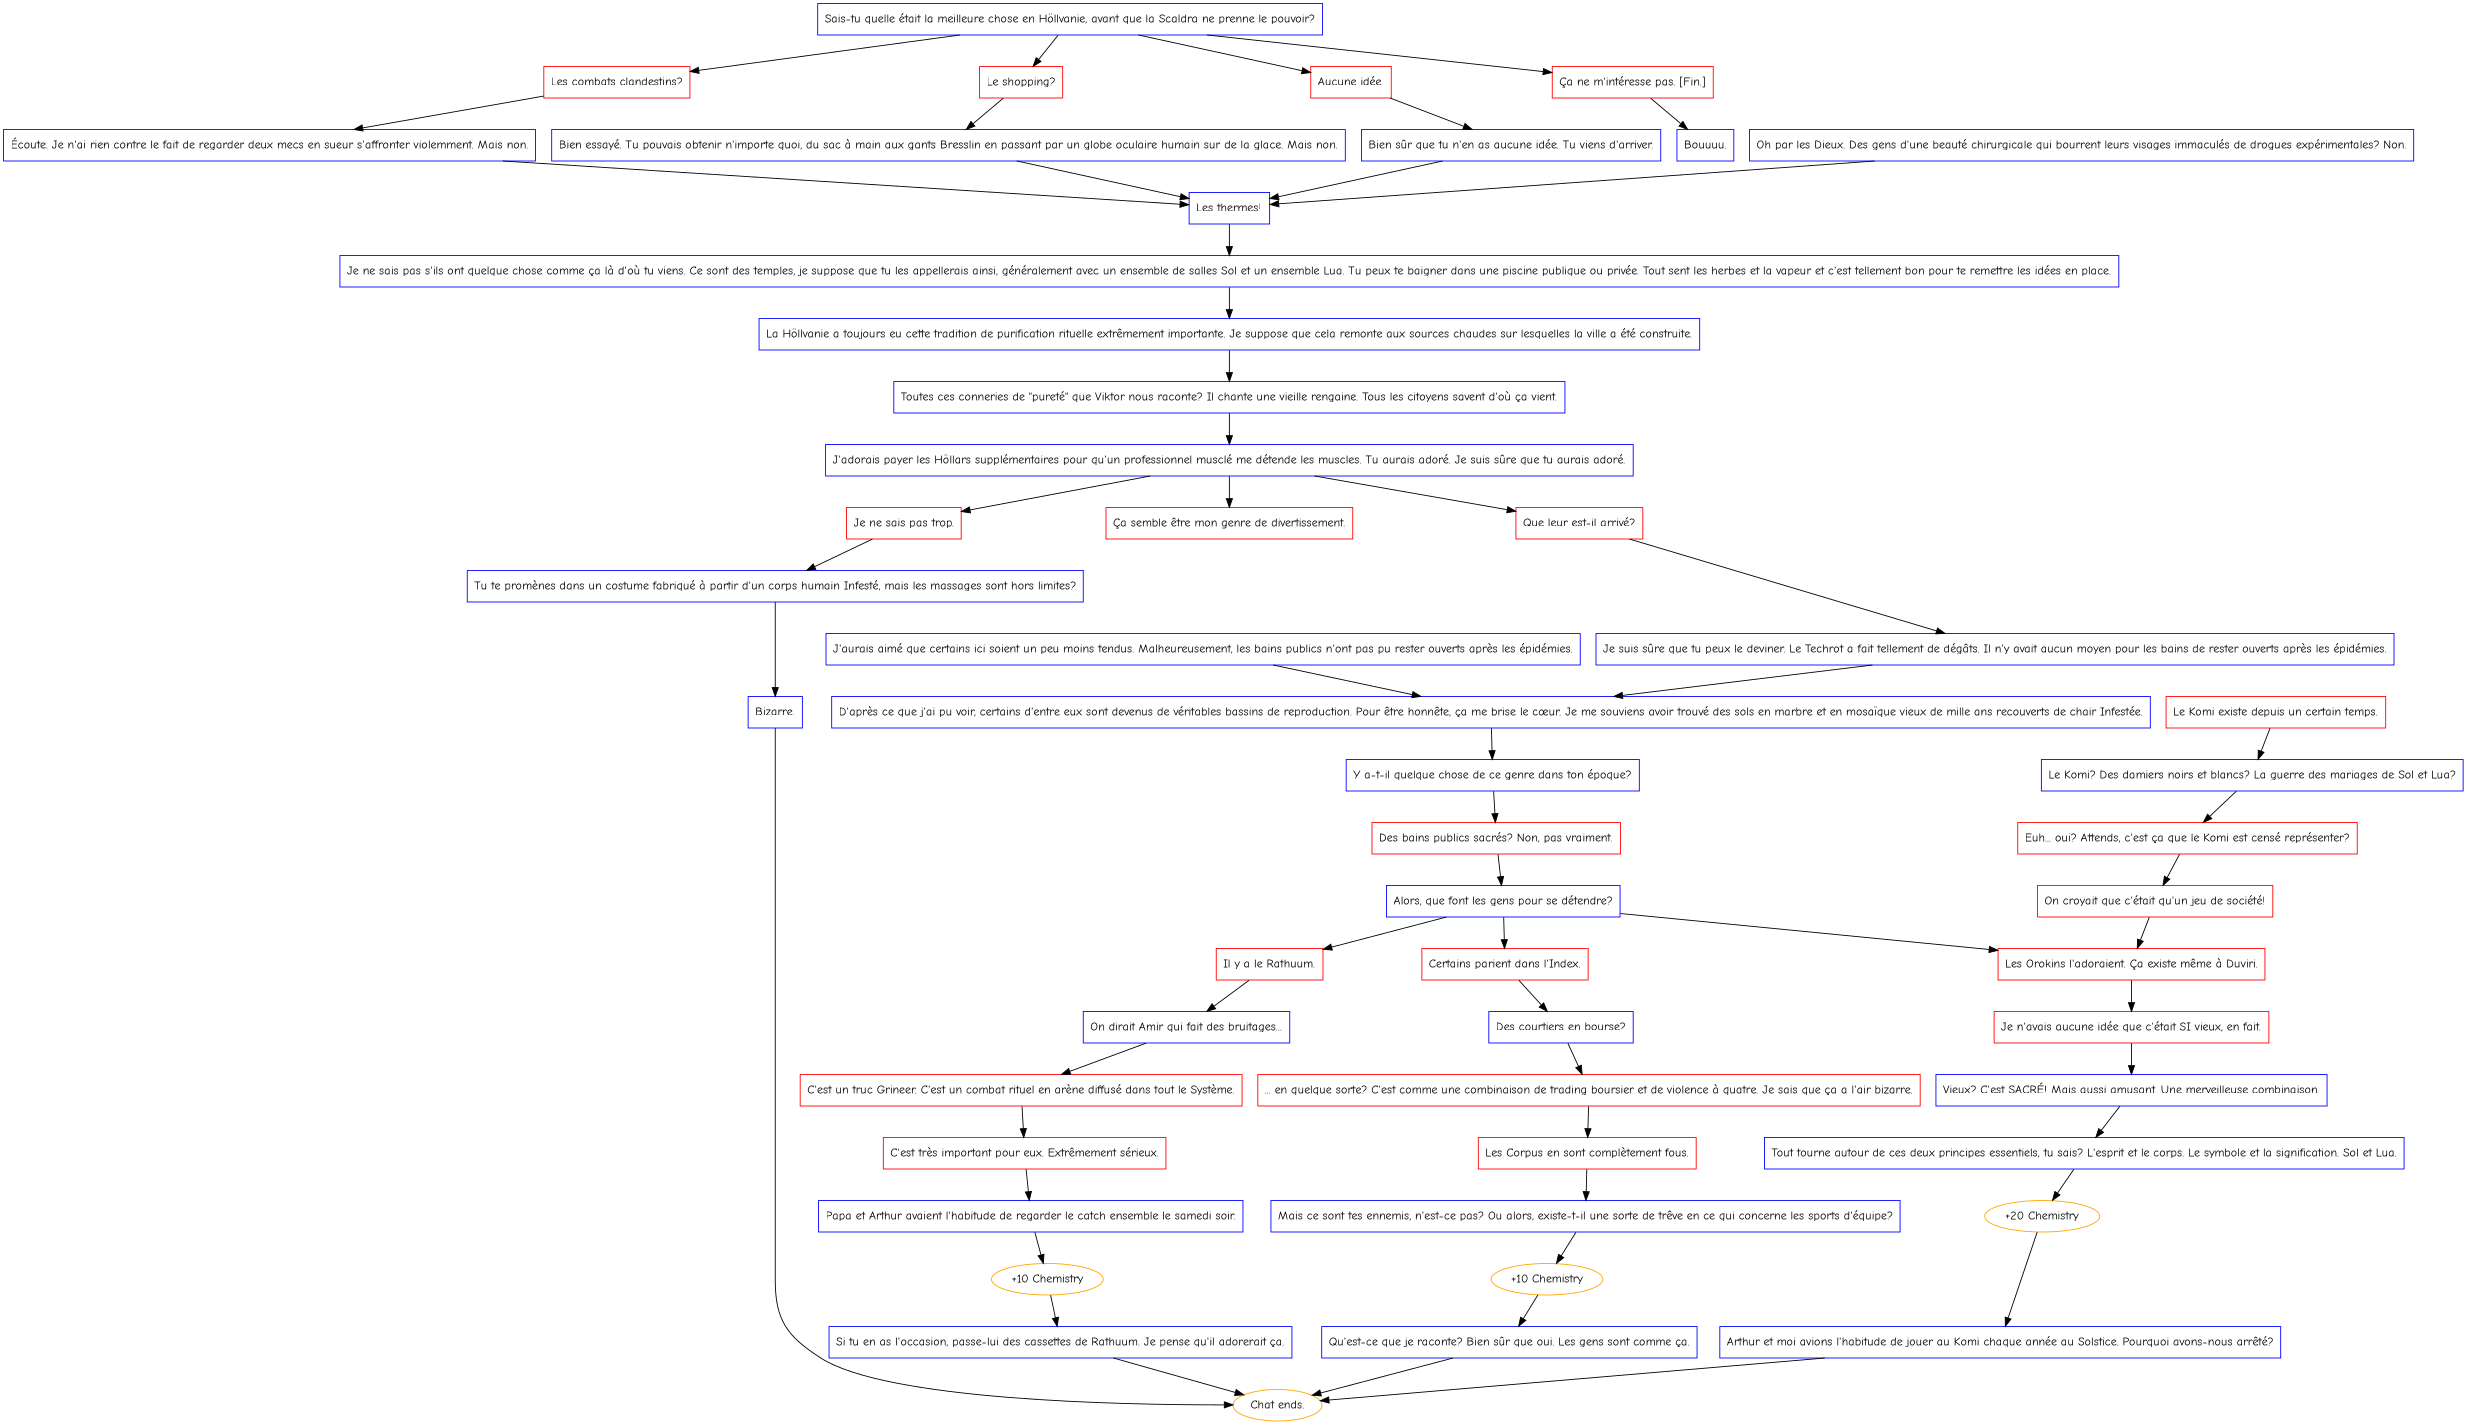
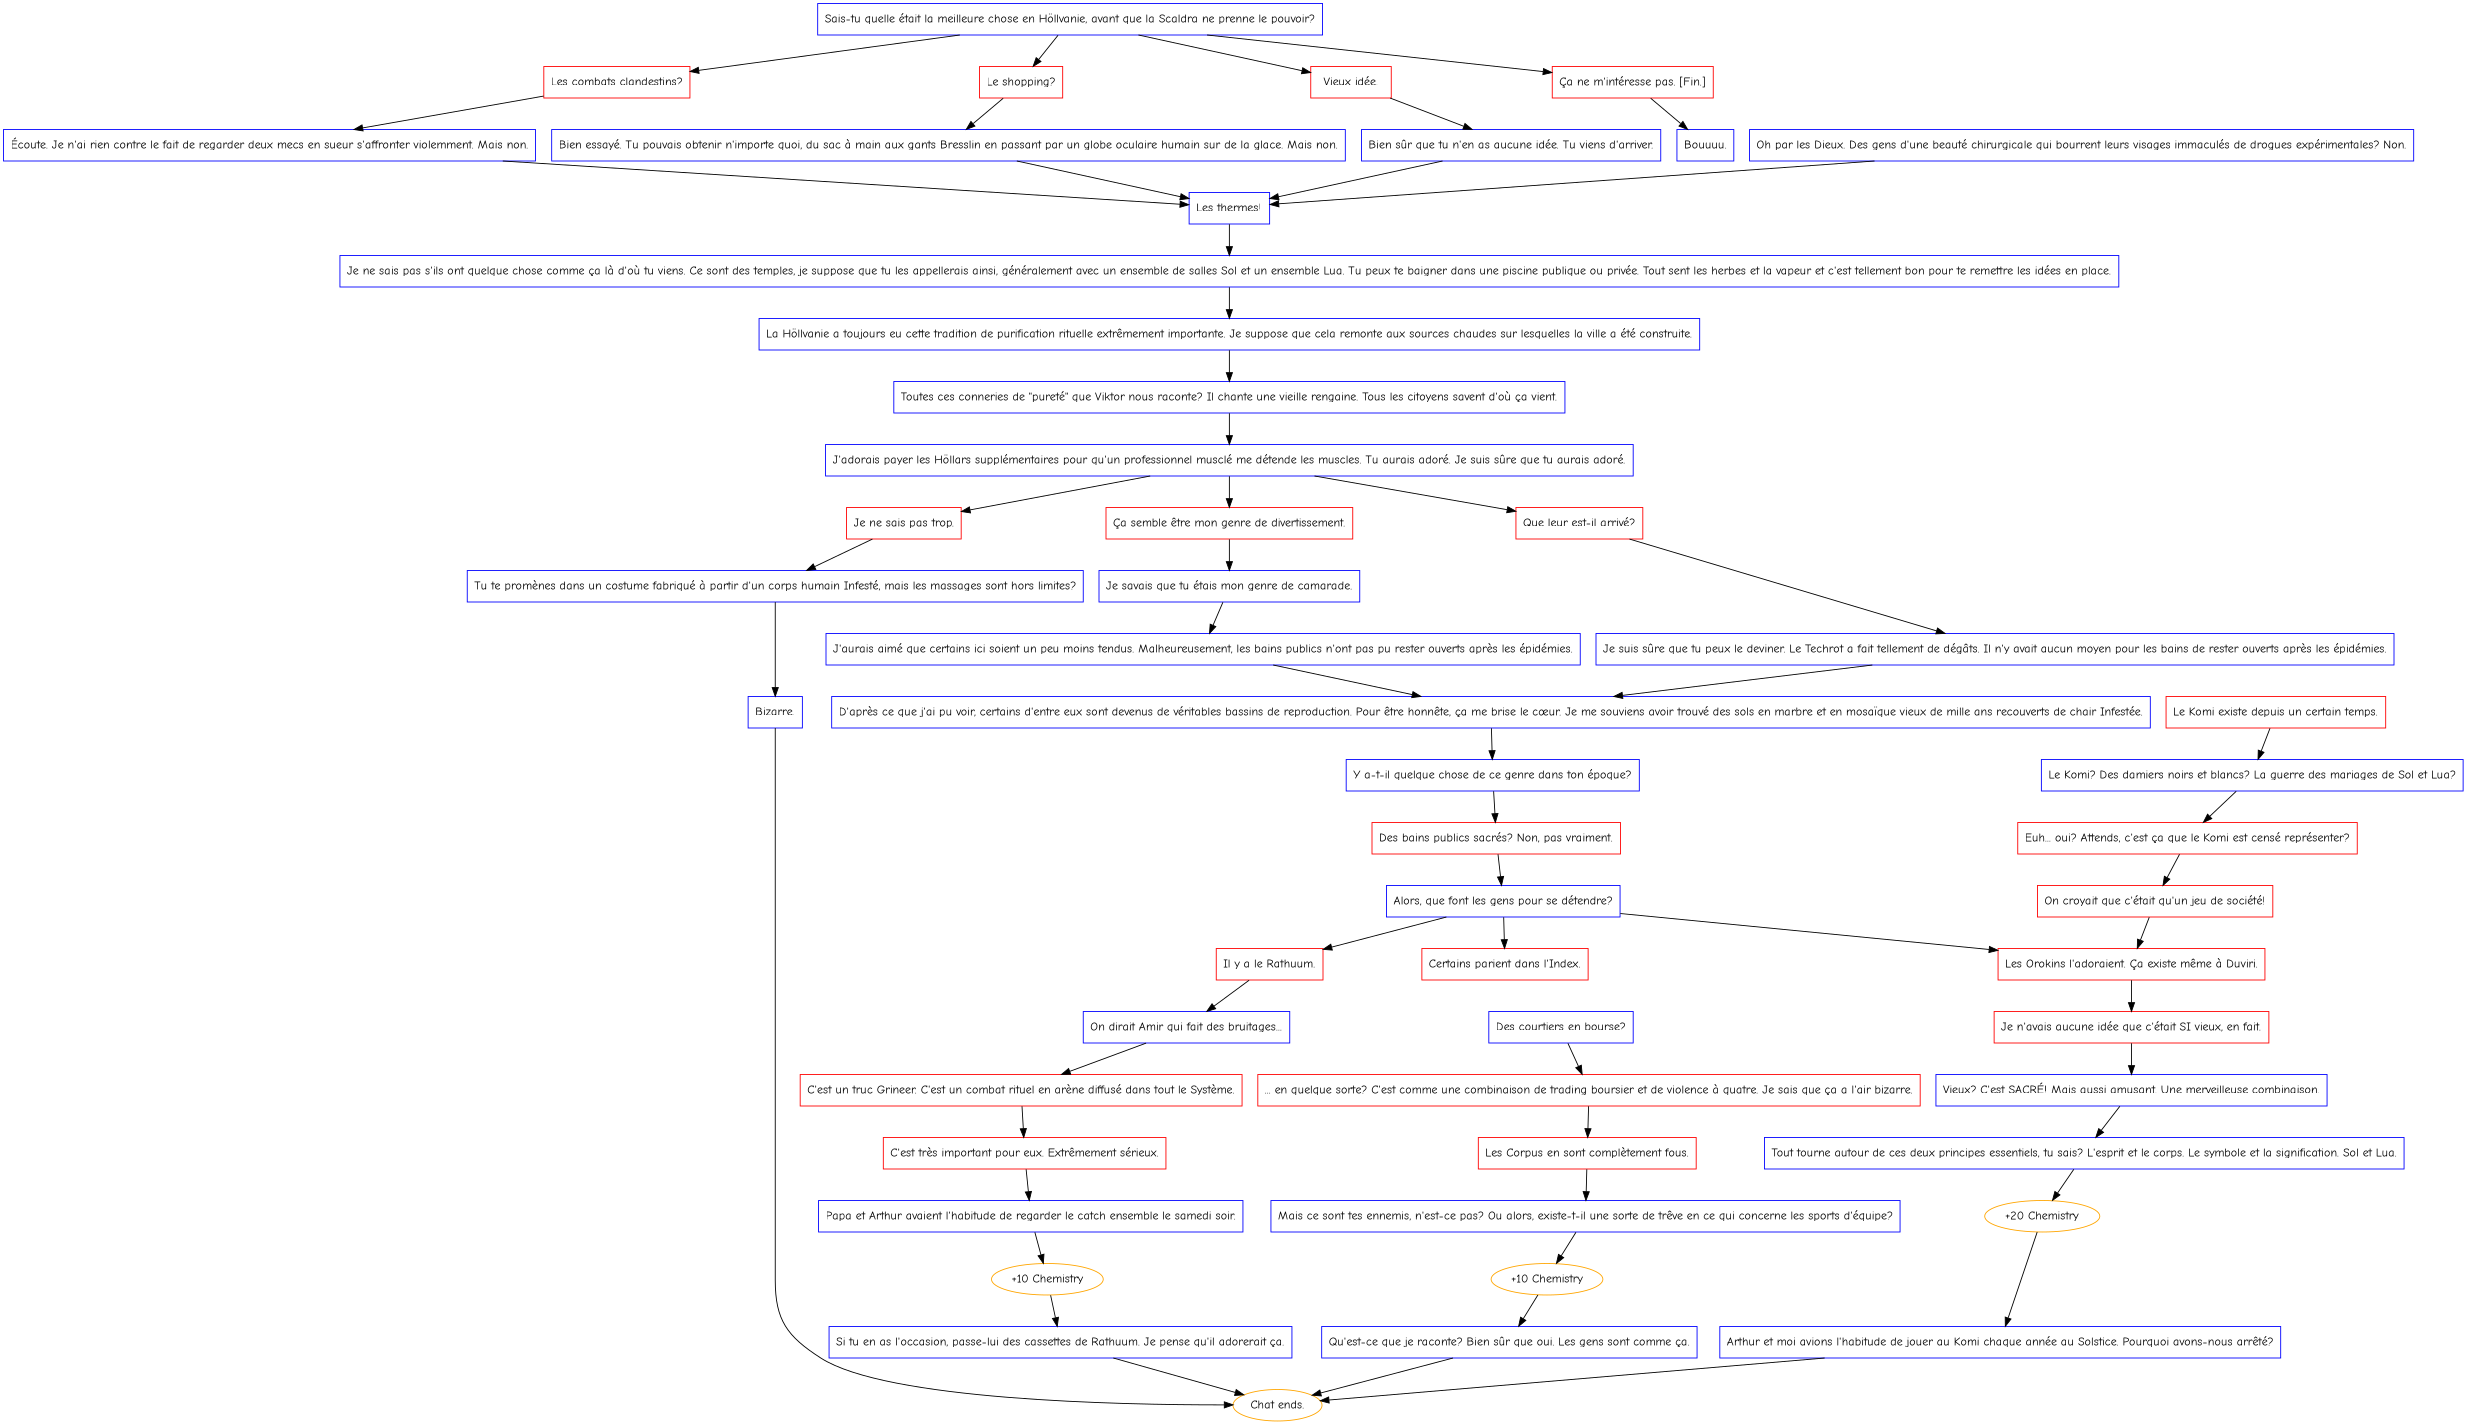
node "Aucune idée.": label "Aucune idée." -> "Vieux idée."
node "Je savais que tu étais mon genre de camarade.": added
edge "Certains parient dans l'Index." -> "Des courtiers en bourse?": removed
